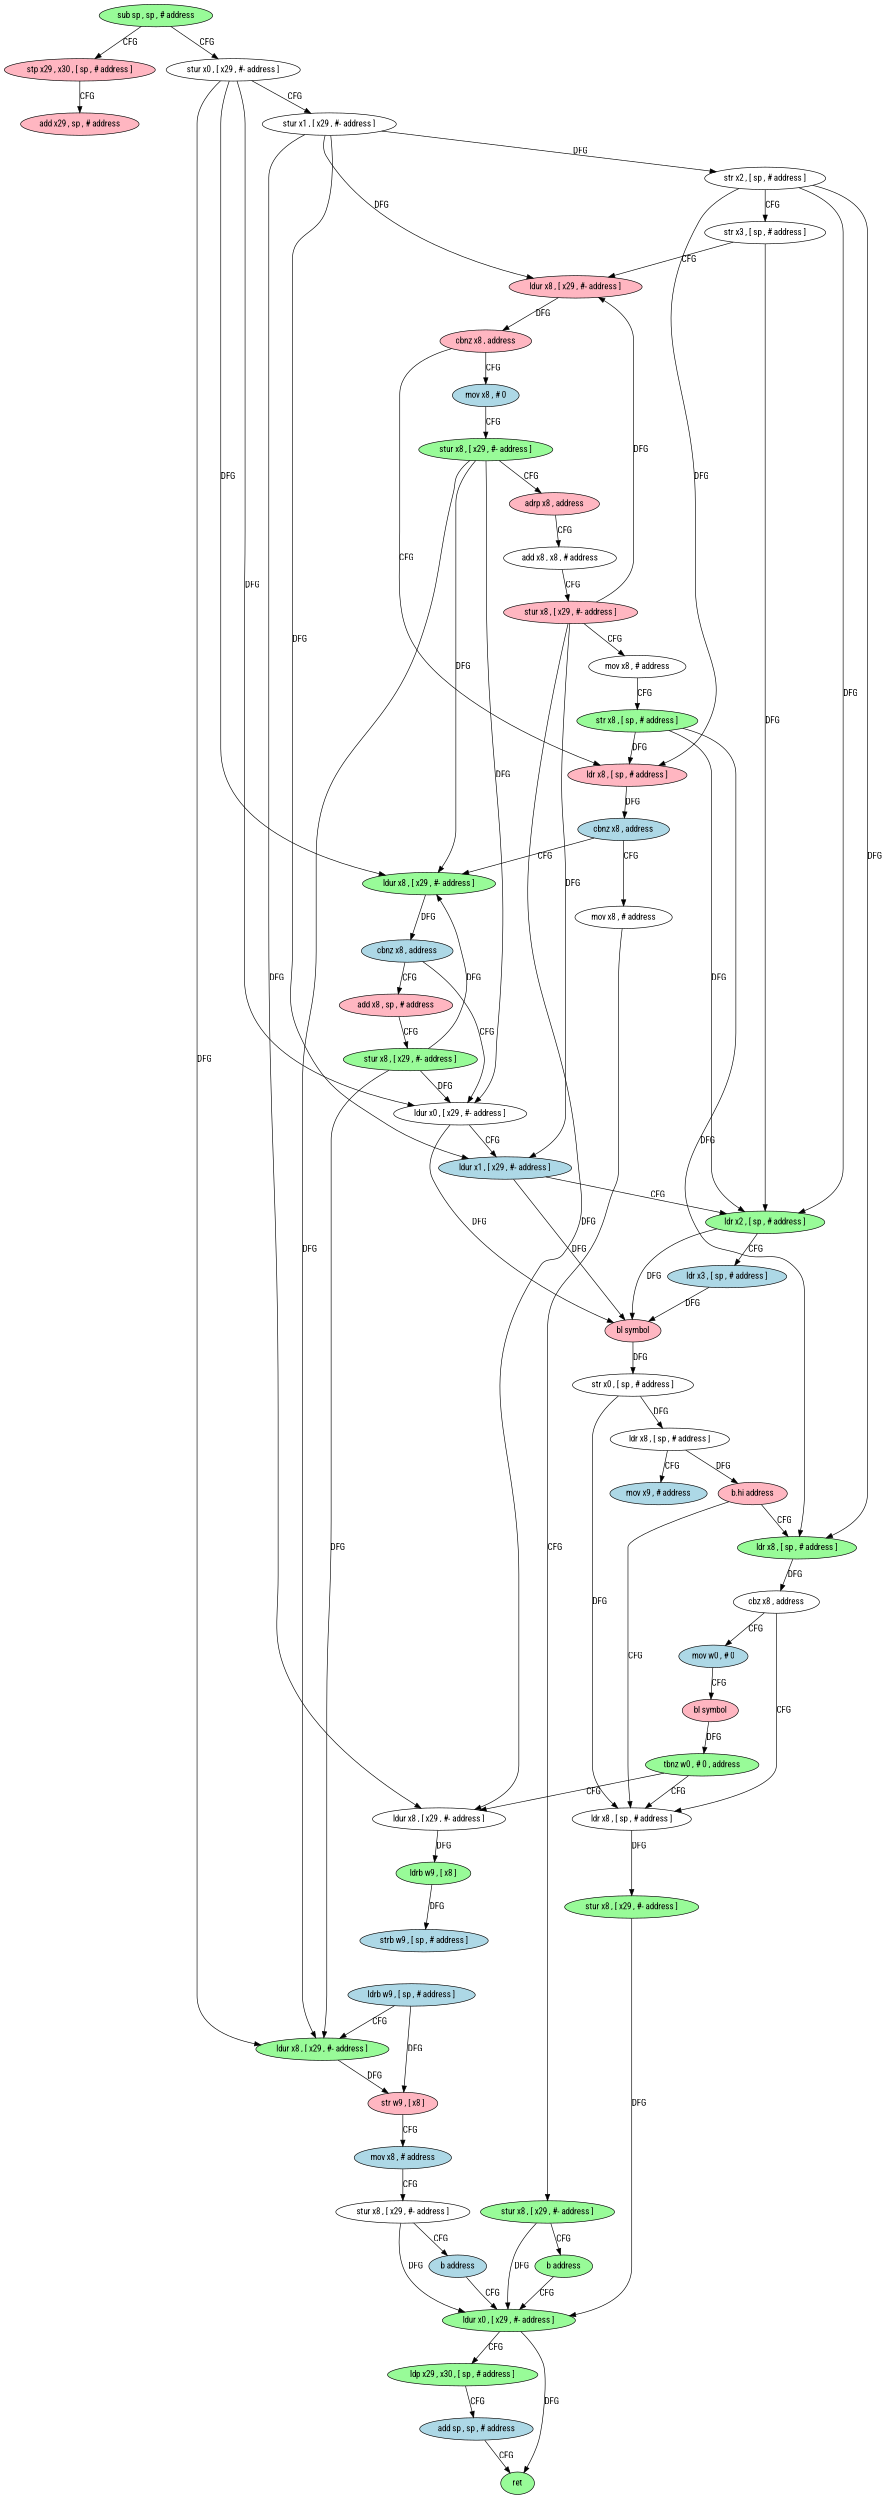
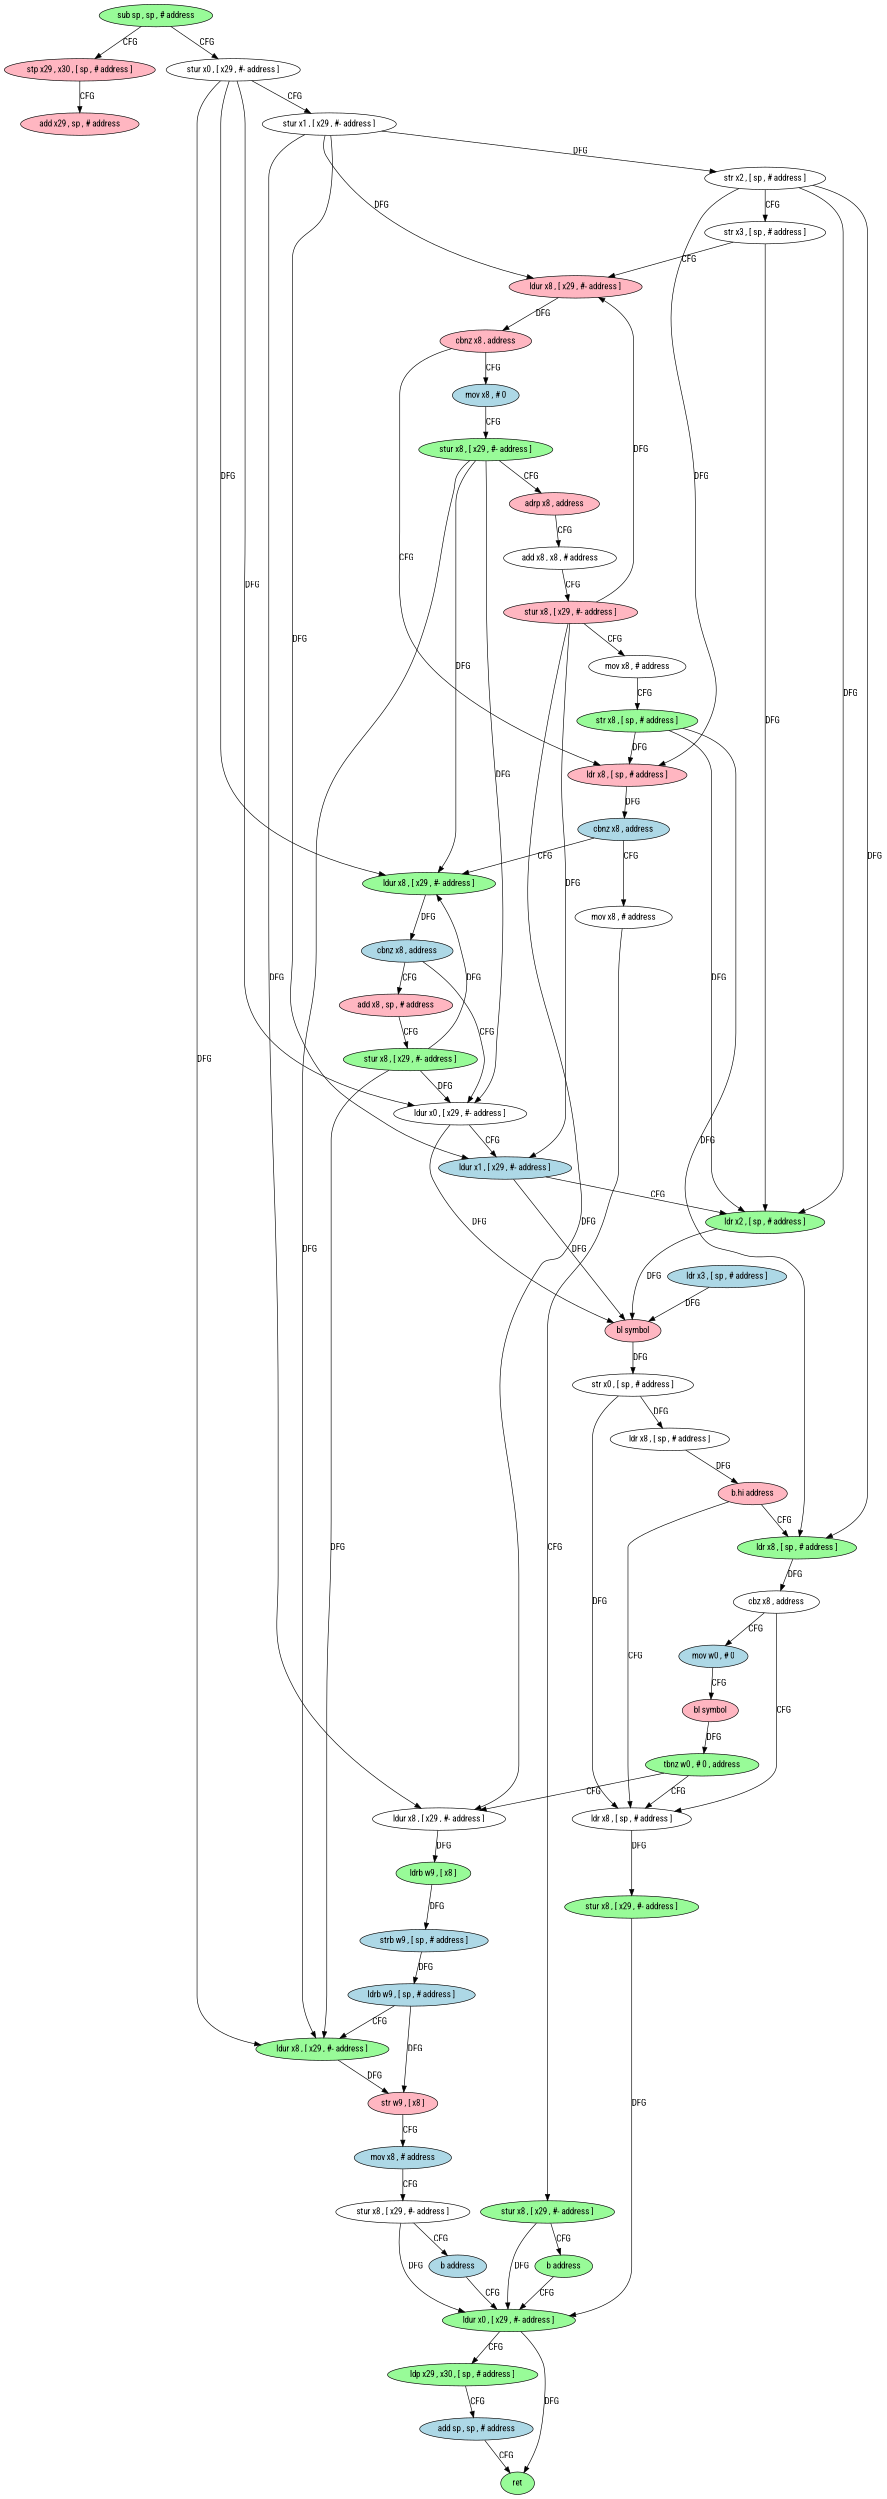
edge "ldr x2 , [ sp , # address ]" -> "ldr x3 , [ sp , # address ]": removed, label "CFG"
node "mov x9 , # address": removed
edge "strb w9 , [ sp , # address ]" -> "ldrb w9 , [ sp , # address ]": added, label "DFG"
